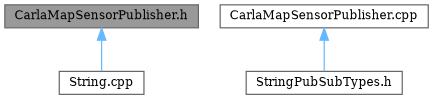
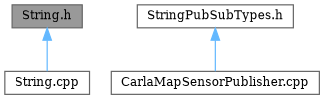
node "CarlaMapSensorPublisher.h": label "CarlaMapSensorPublisher.h" -> "String.h"
edge "StringPubSubTypes.h" -> "CarlaMapSensorPublisher.cpp": reversed
